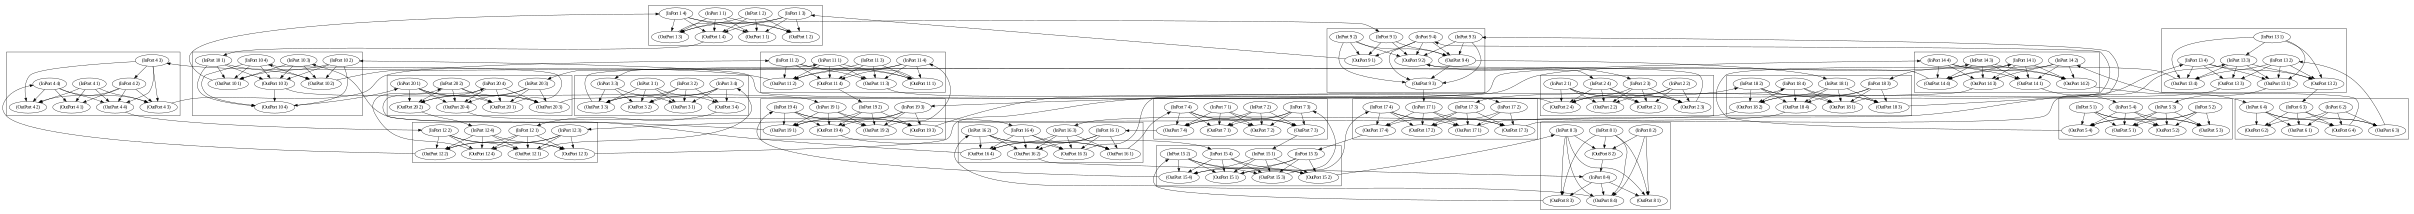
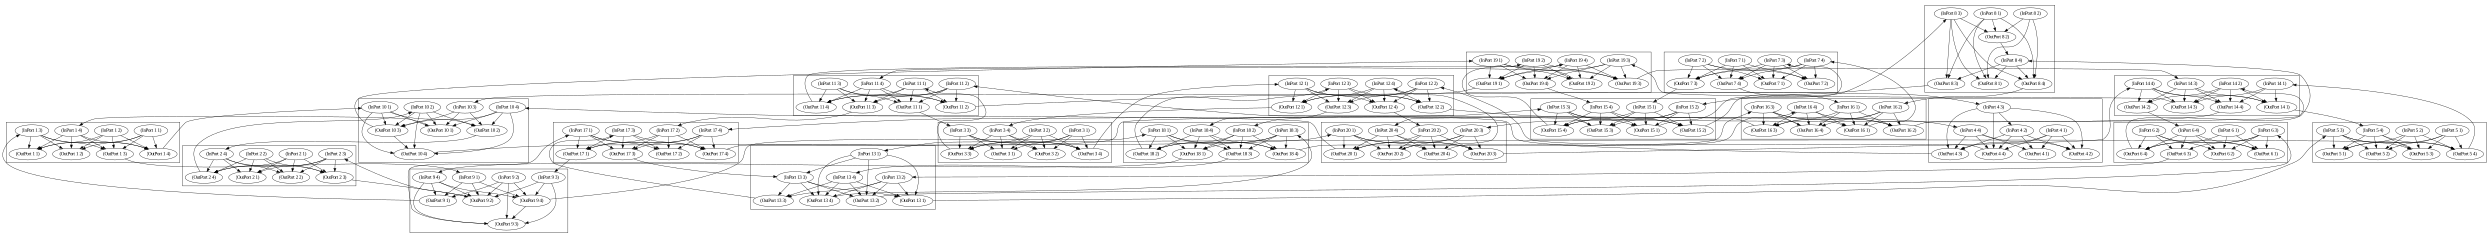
edge "(InPort 14 1)" -> "(OutPort 14 2)": removed
node "(InPort 6 1)": added
edge "(OutPort 5 3)" -> "(InPort 13 1)": added
edge "(InPort 17 2)" -> "(OutPort 17 4)": added
edge "(InPort 3 3)" -> "(OutPort 3 4)": added
